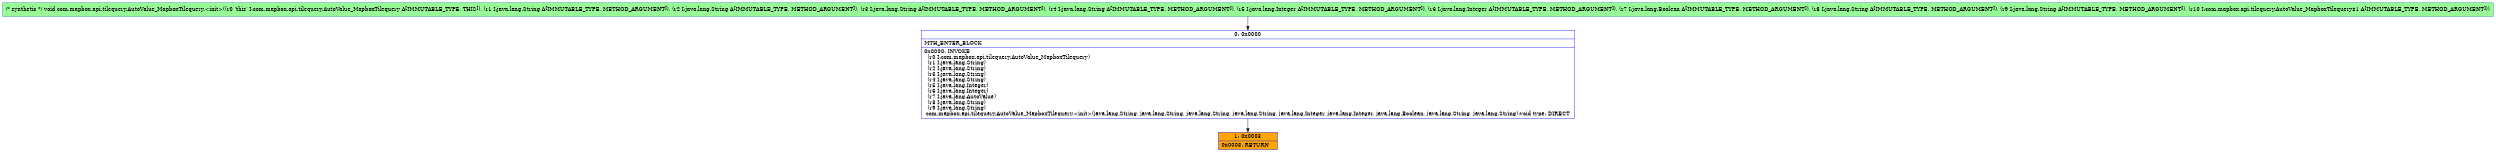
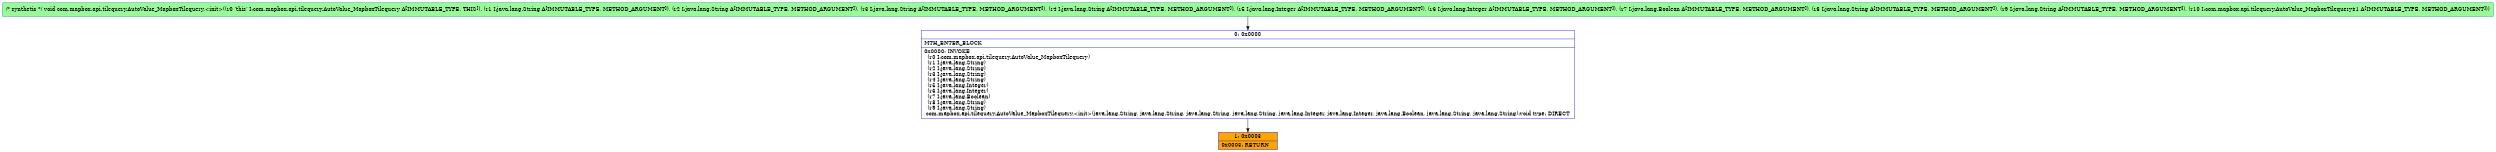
node "0: 0x0000": text "(r7 I:java.lang.AutoValue)" -> "(r7 I:java.lang.Boolean)"
